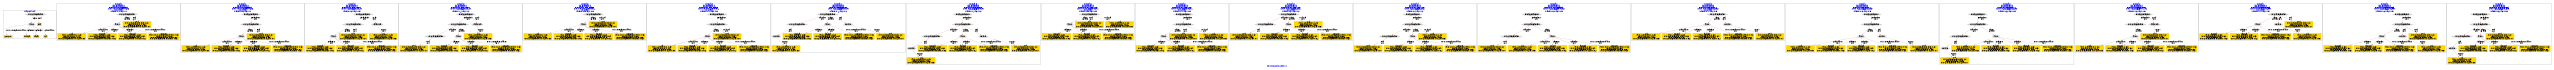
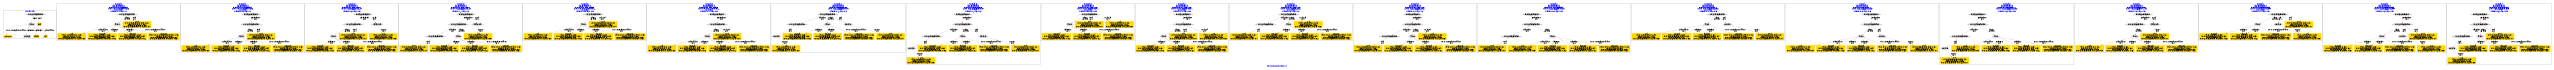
cluster "1-deathDate model": label "1-deathDate model" -> "1-correct model"
node "birthDate": fillcolor gold -> lightgray
